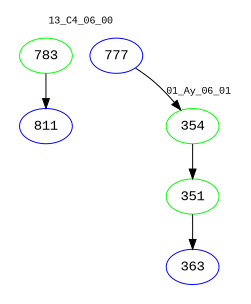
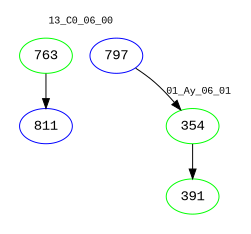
cluster "13_C4_06_00": label "13_C4_06_00" -> "13_C0_06_00"
node "783": label "783" -> "763"
node "777": label "777" -> "797"
node "351": label "351" -> "391"
node "363": removed
